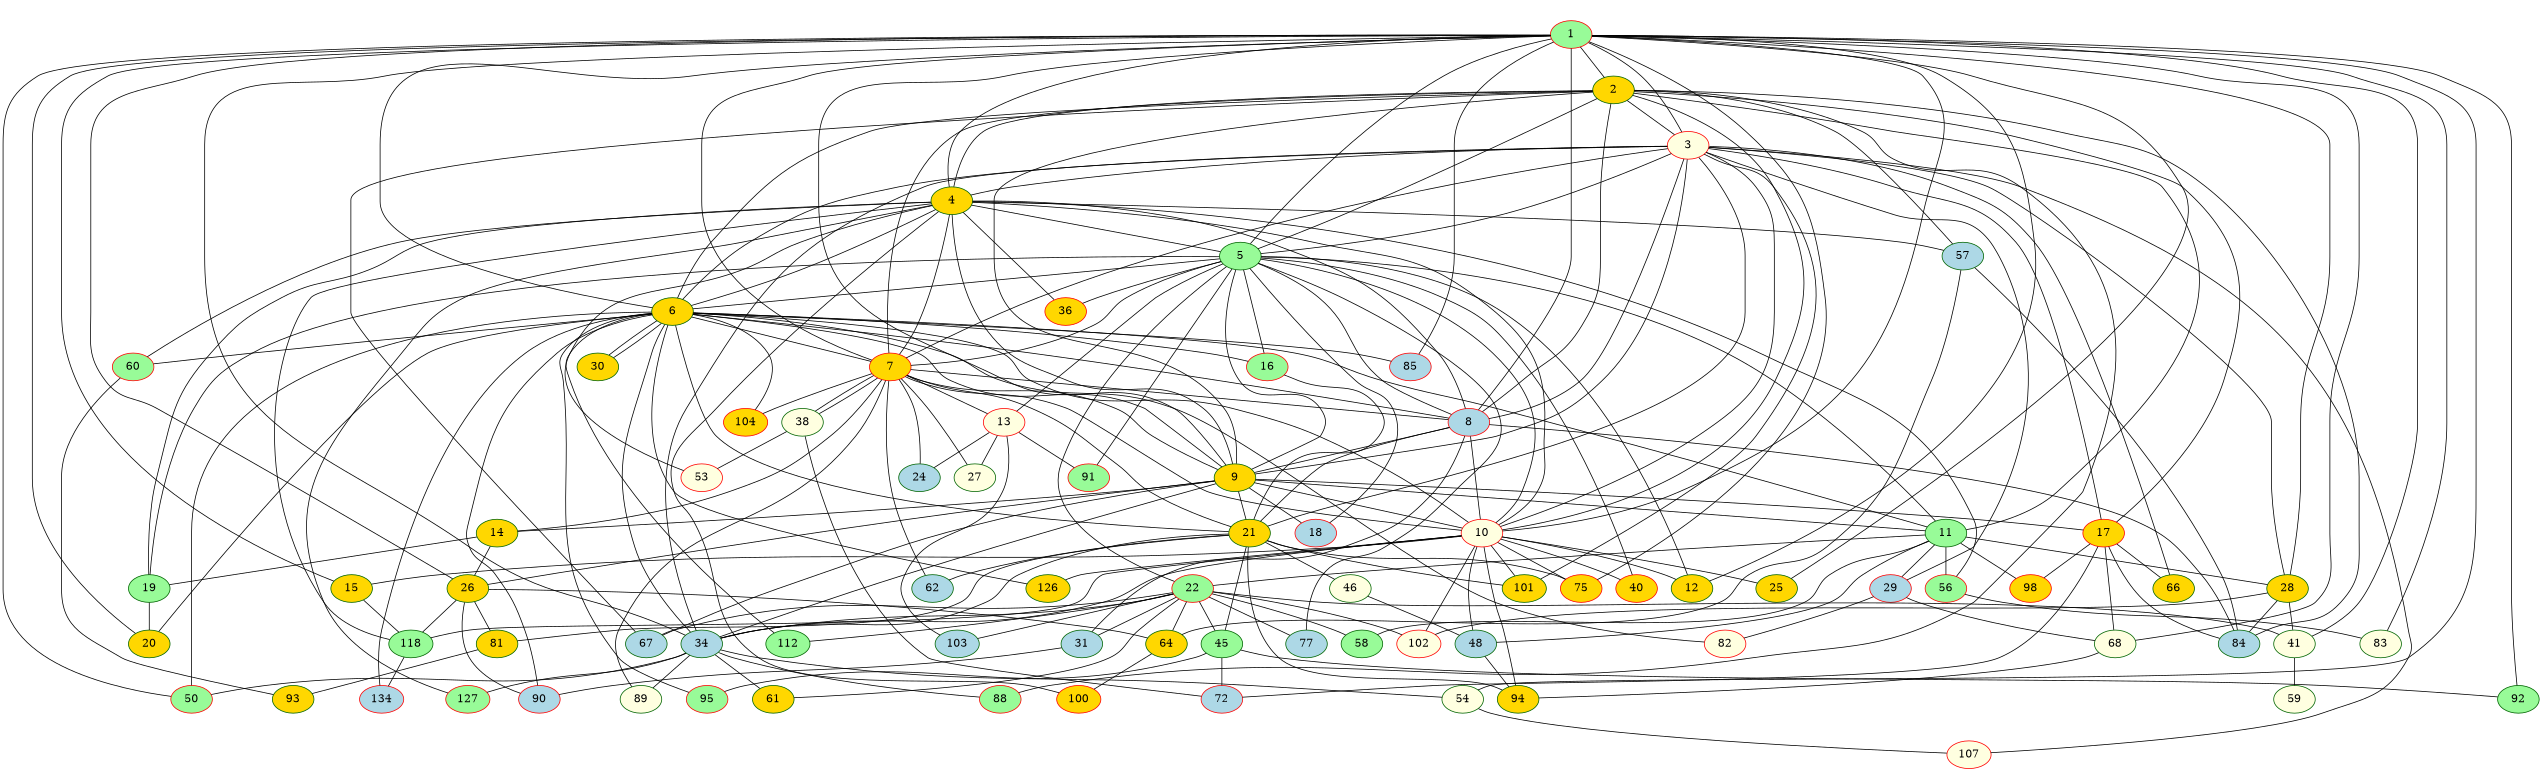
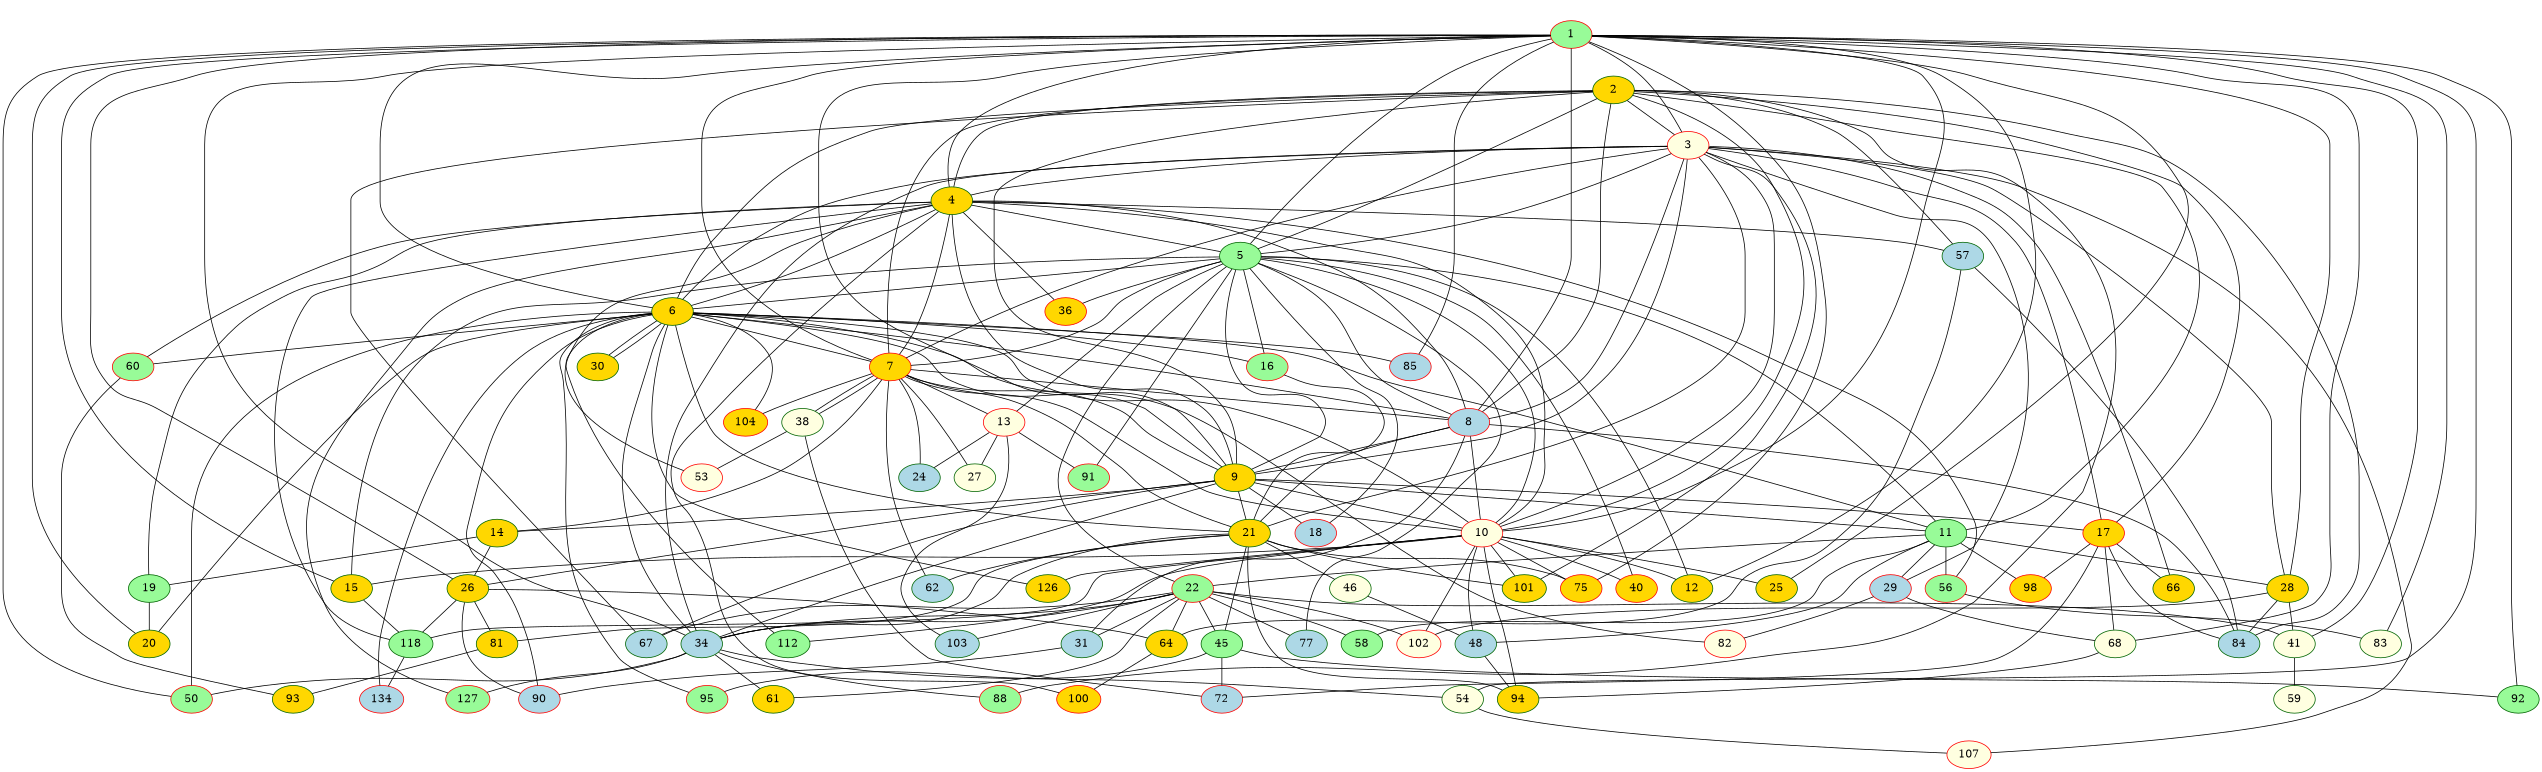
edge "1" -- "2": removed
edge "5" -- "19": now "5" -- "15"
node "89": removed
